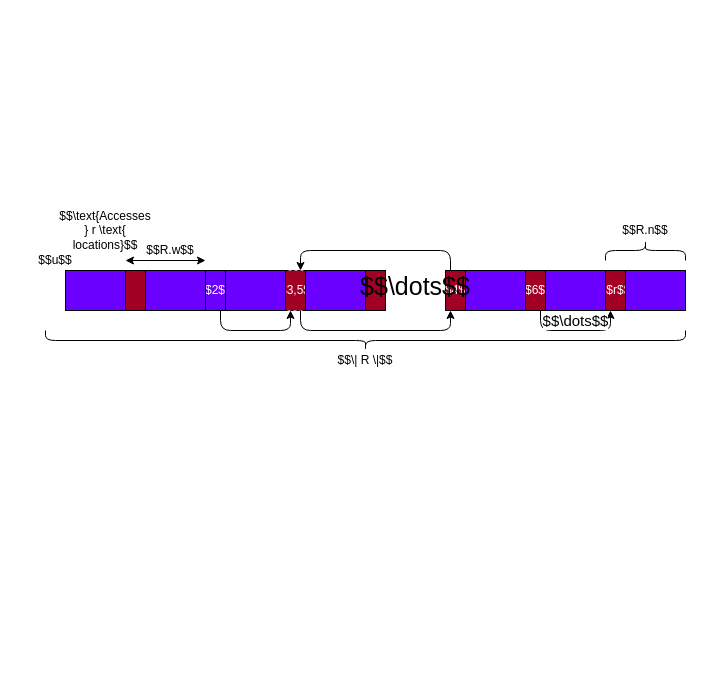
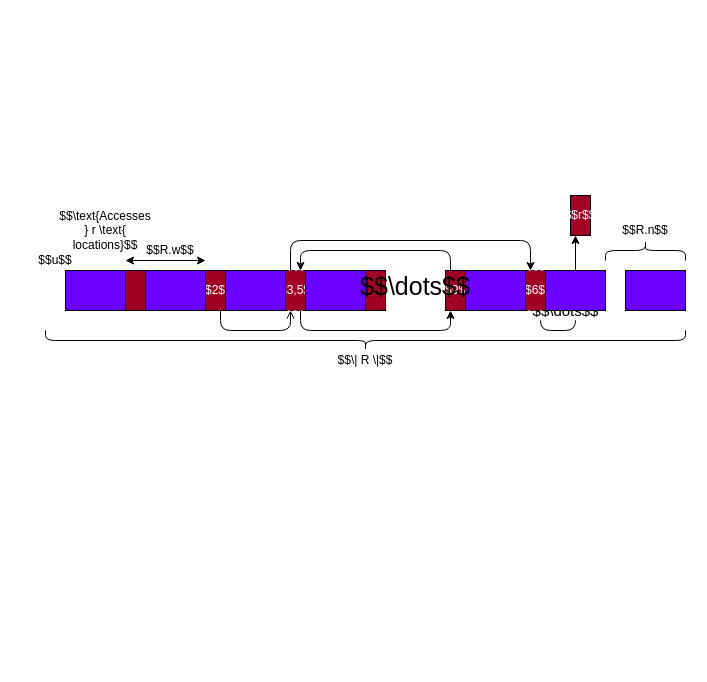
edge "$$3,5$$" -> "$$6$$": added
node "$$2$$": fillcolor #6a00ff -> #a20025
node "$$4$$": label "$$4$$" -> "$$9$$"
node "$$6$$": style solid -> dashed
node "$$r$$": moved (616, 291) -> (581, 216)
edge "$$2$$" -> "$$3,5$$": arrowhead classic -> open
